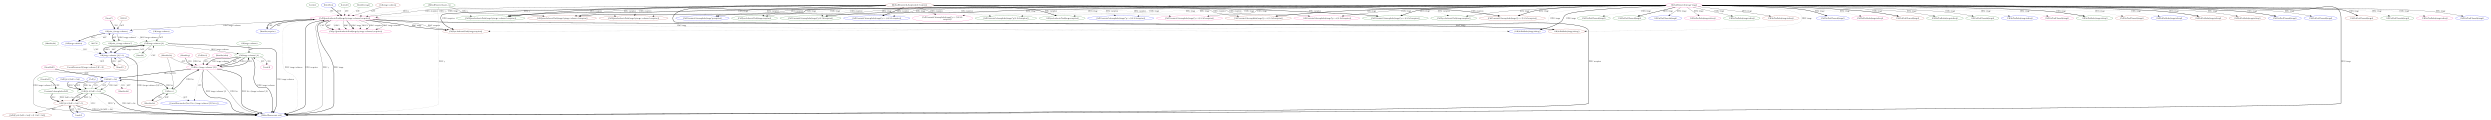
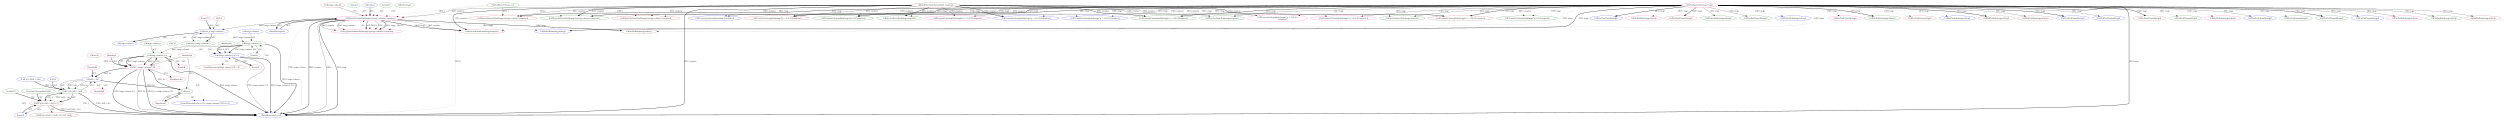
edge "(Identifier,index)" -> "(Call,bit < (image->columns % 8))": reversed
edge "(Literal,0x01)" -> "(ConstrainColormapIndex,0x00)": now "(Literal,0x01)" -> "(Call,((*p) & (0x80 >> bit)) != 0)"
